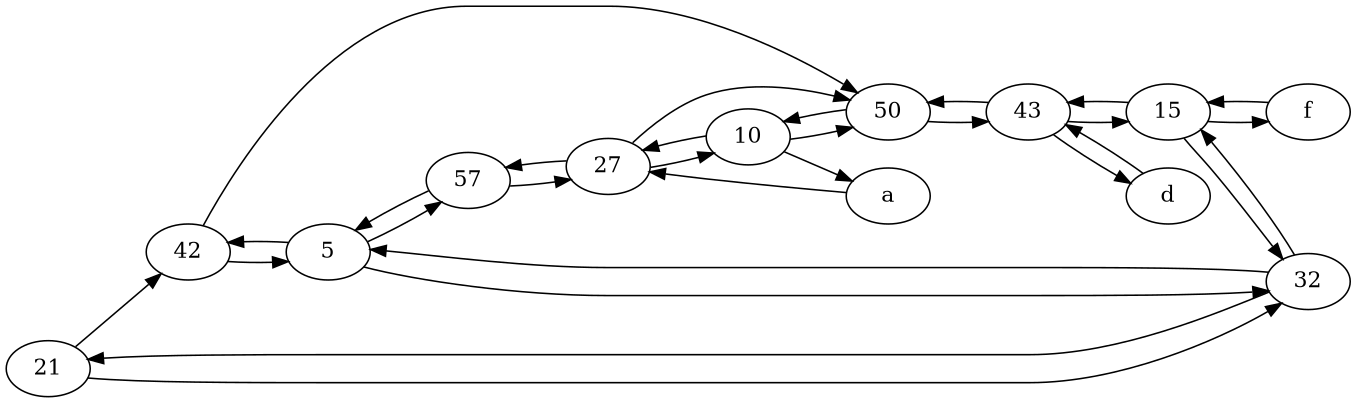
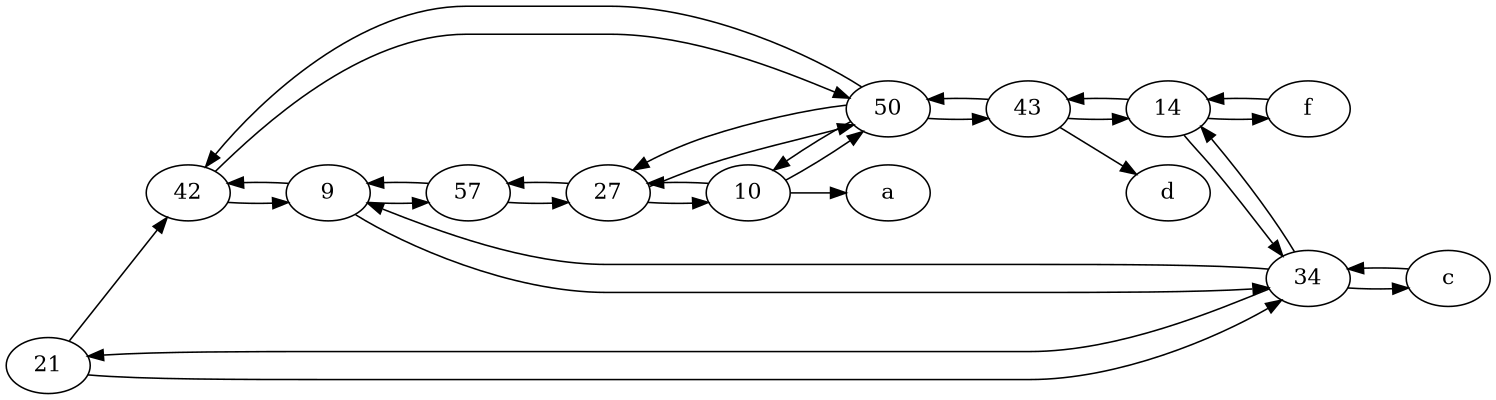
edge "50" -> "42": added
node "15": label "15" -> "14"
edge "d" -> "43": removed
edge "a" -> "27": now "50" -> "27"
node "5": label "5" -> "9"
node "c": added
node "32": label "32" -> "34"
